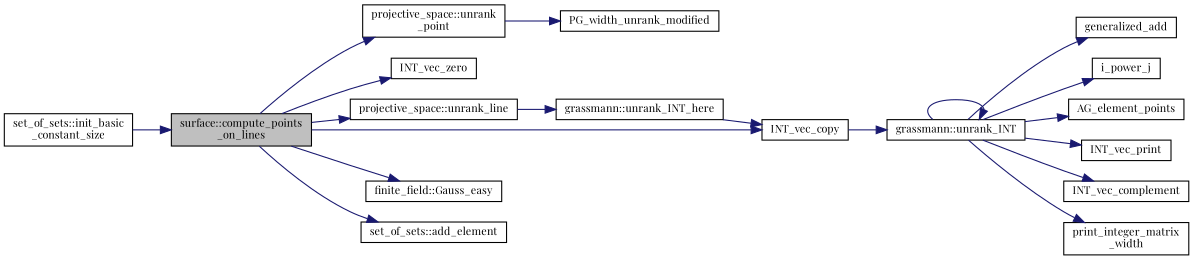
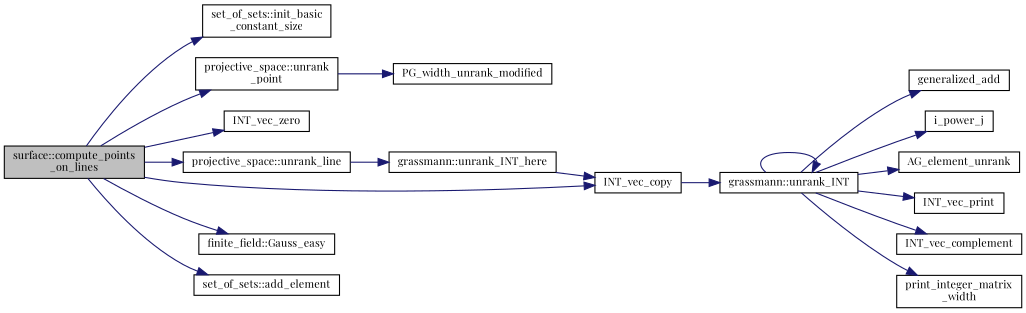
node "AG_element_points": label "AG_element_points" -> "AG_element_unrank"
edge "set_of_sets::init_basic _constant_size" -> "surface::compute_points _on_lines": reversed
